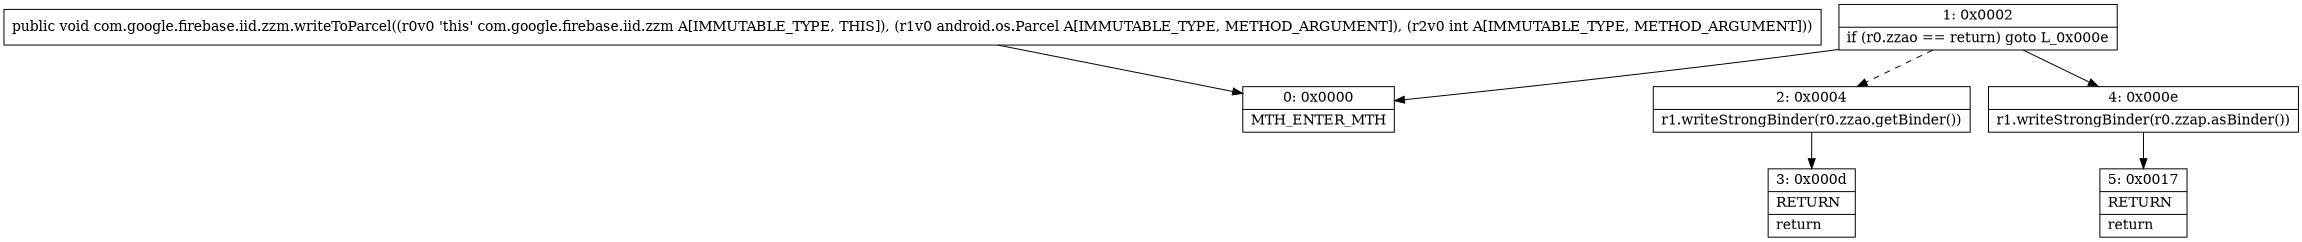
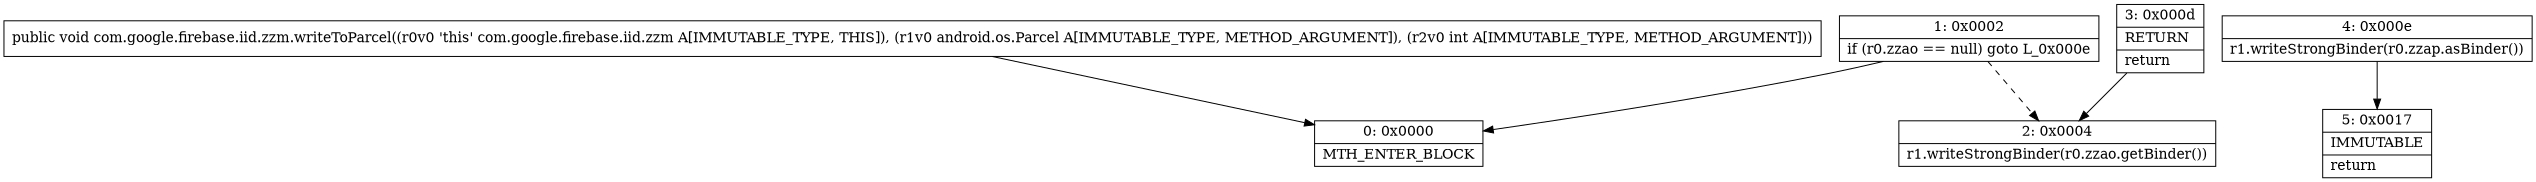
node "1: 0x0002": text "if (r0.zzao == return) goto L_0x000e" -> "if (r0.zzao == null) goto L_0x000e"
edge "1: 0x0002" -> "4: 0x000e": removed
node "0: 0x0000": text "MTH_ENTER_MTH" -> "MTH_ENTER_BLOCK"
edge "2: 0x0004" -> "3: 0x000d": reversed
node "5: 0x0017": text "RETURN" -> "IMMUTABLE"
